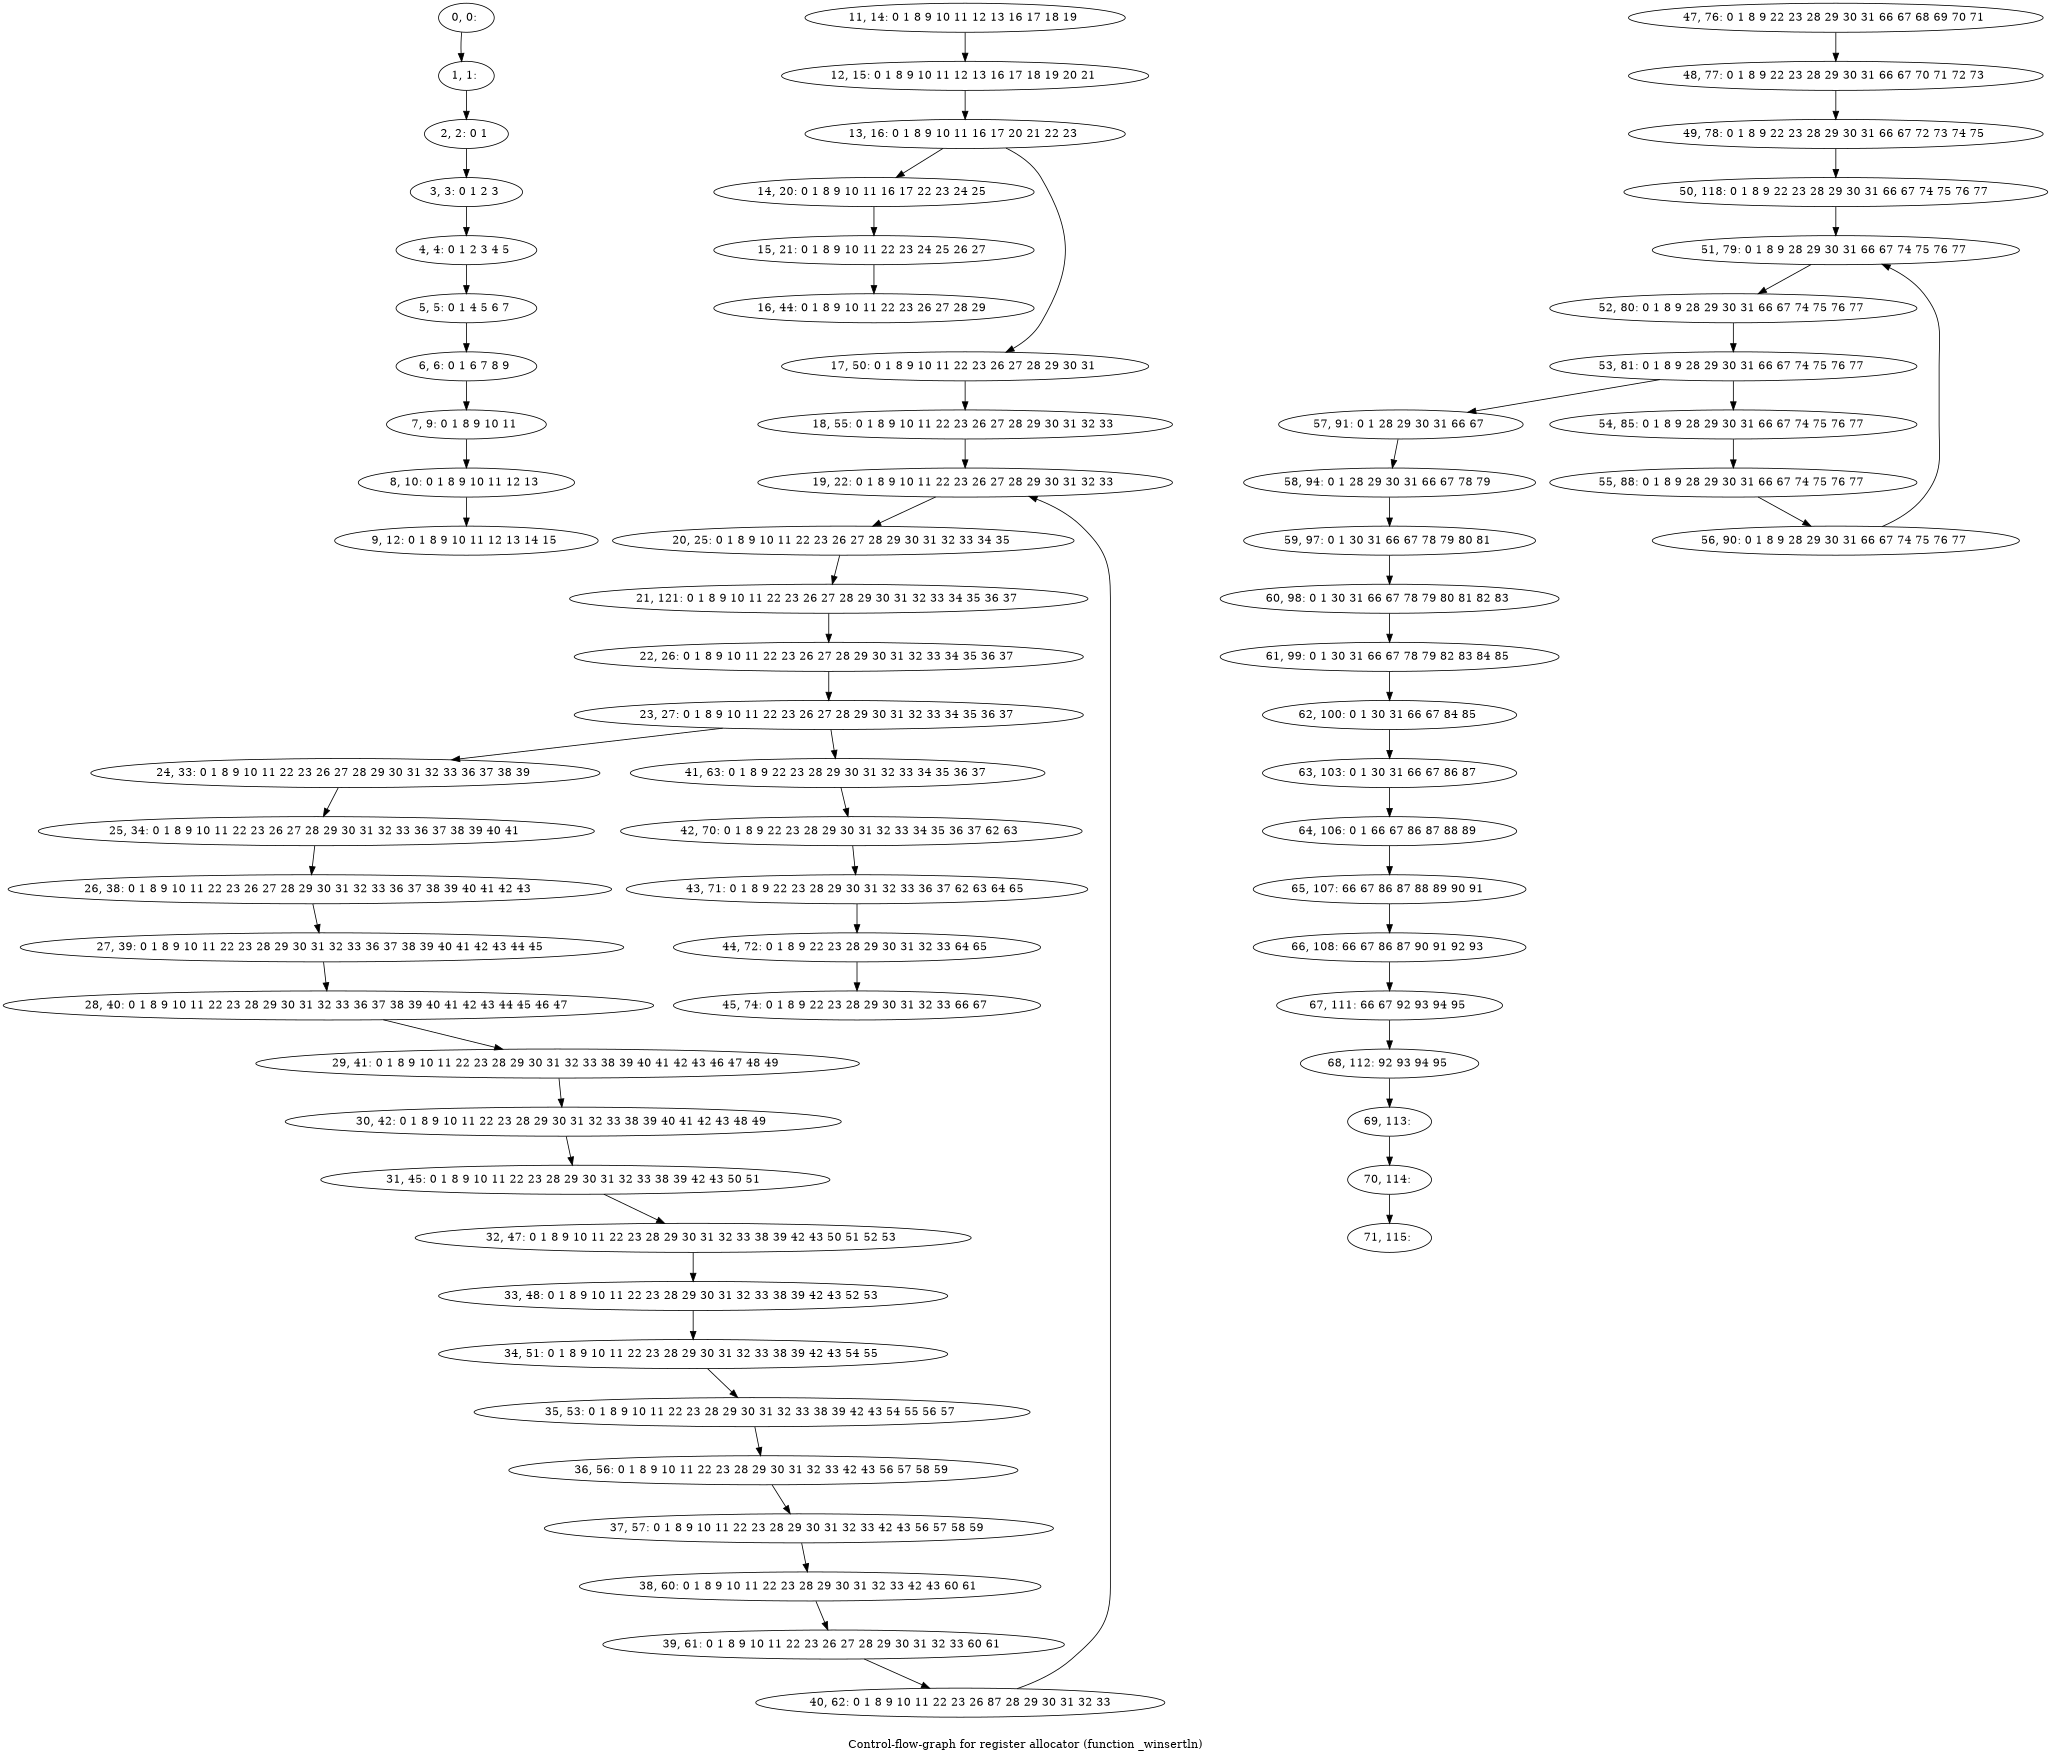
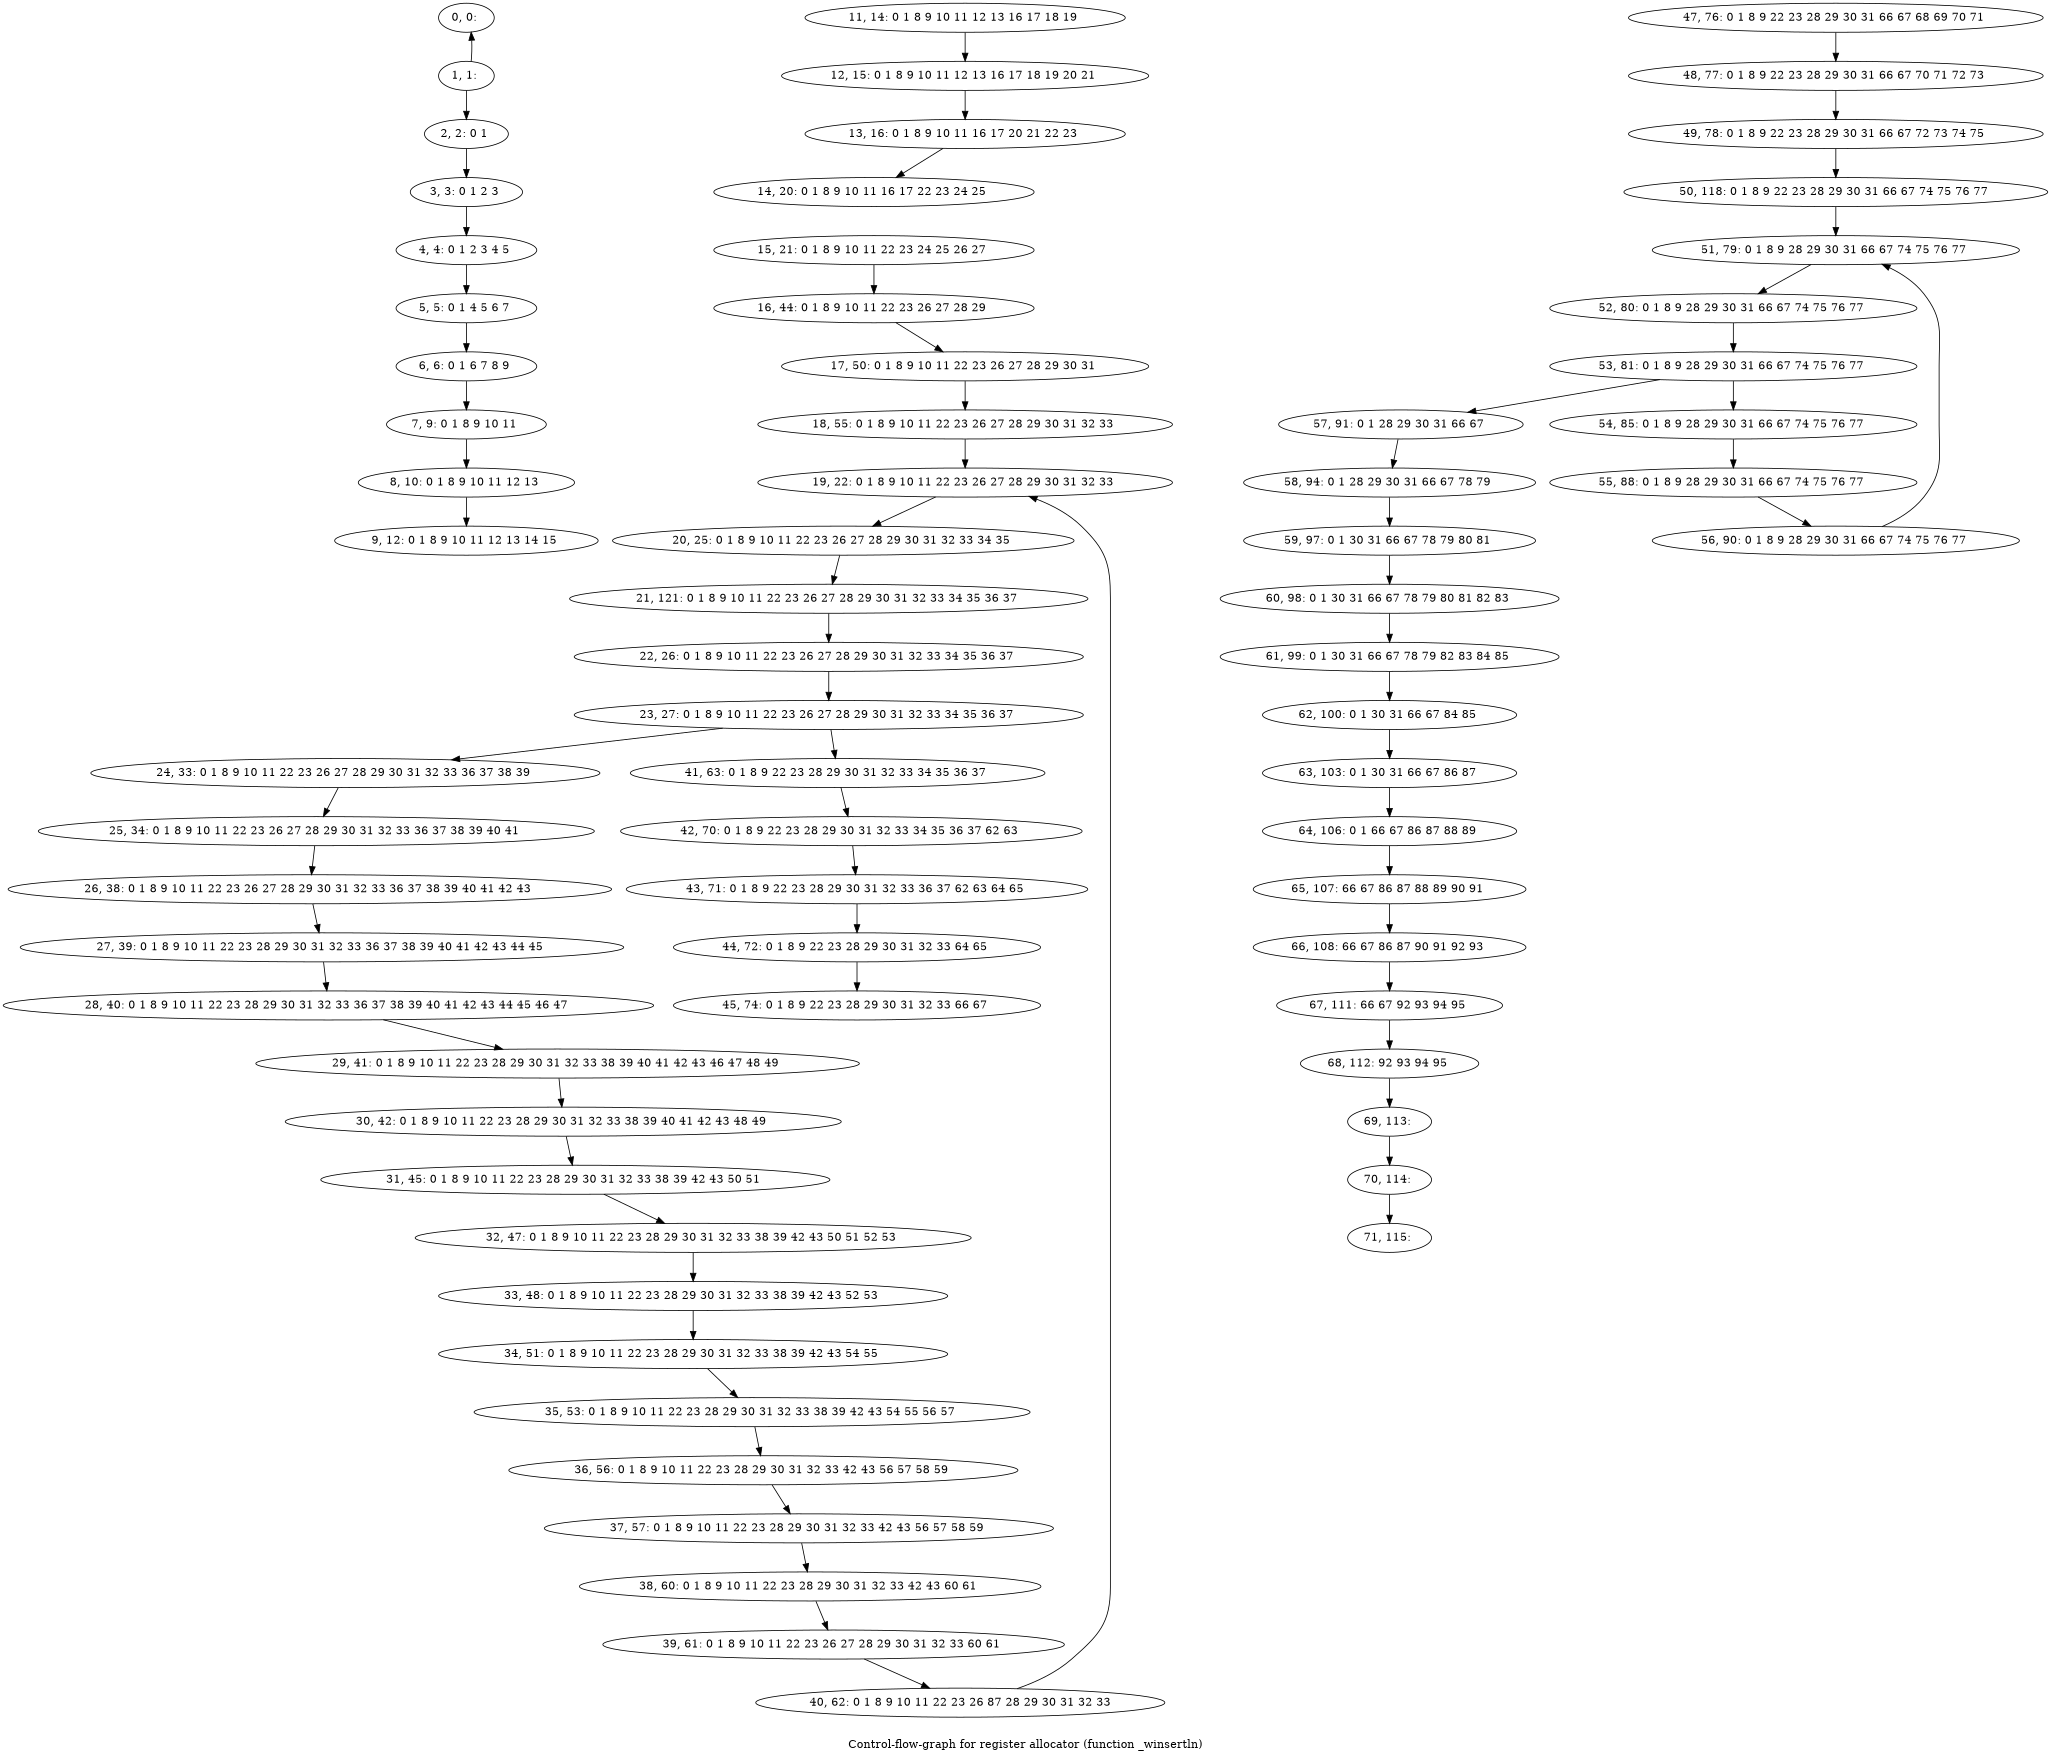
edge "0, 0:" -> "1, 1:": reversed
edge "14, 20: 0 1 8 9 10 11 16 17 22 23 24 25" -> "15, 21: 0 1 8 9 10 11 22 23 24 25 26 27": removed
edge "13, 16: 0 1 8 9 10 11 16 17 20 21 22 23" -> "17, 50: 0 1 8 9 10 11 22 23 26 27 28 29 30 31": now "16, 44: 0 1 8 9 10 11 22 23 26 27 28 29" -> "17, 50: 0 1 8 9 10 11 22 23 26 27 28 29 30 31"
